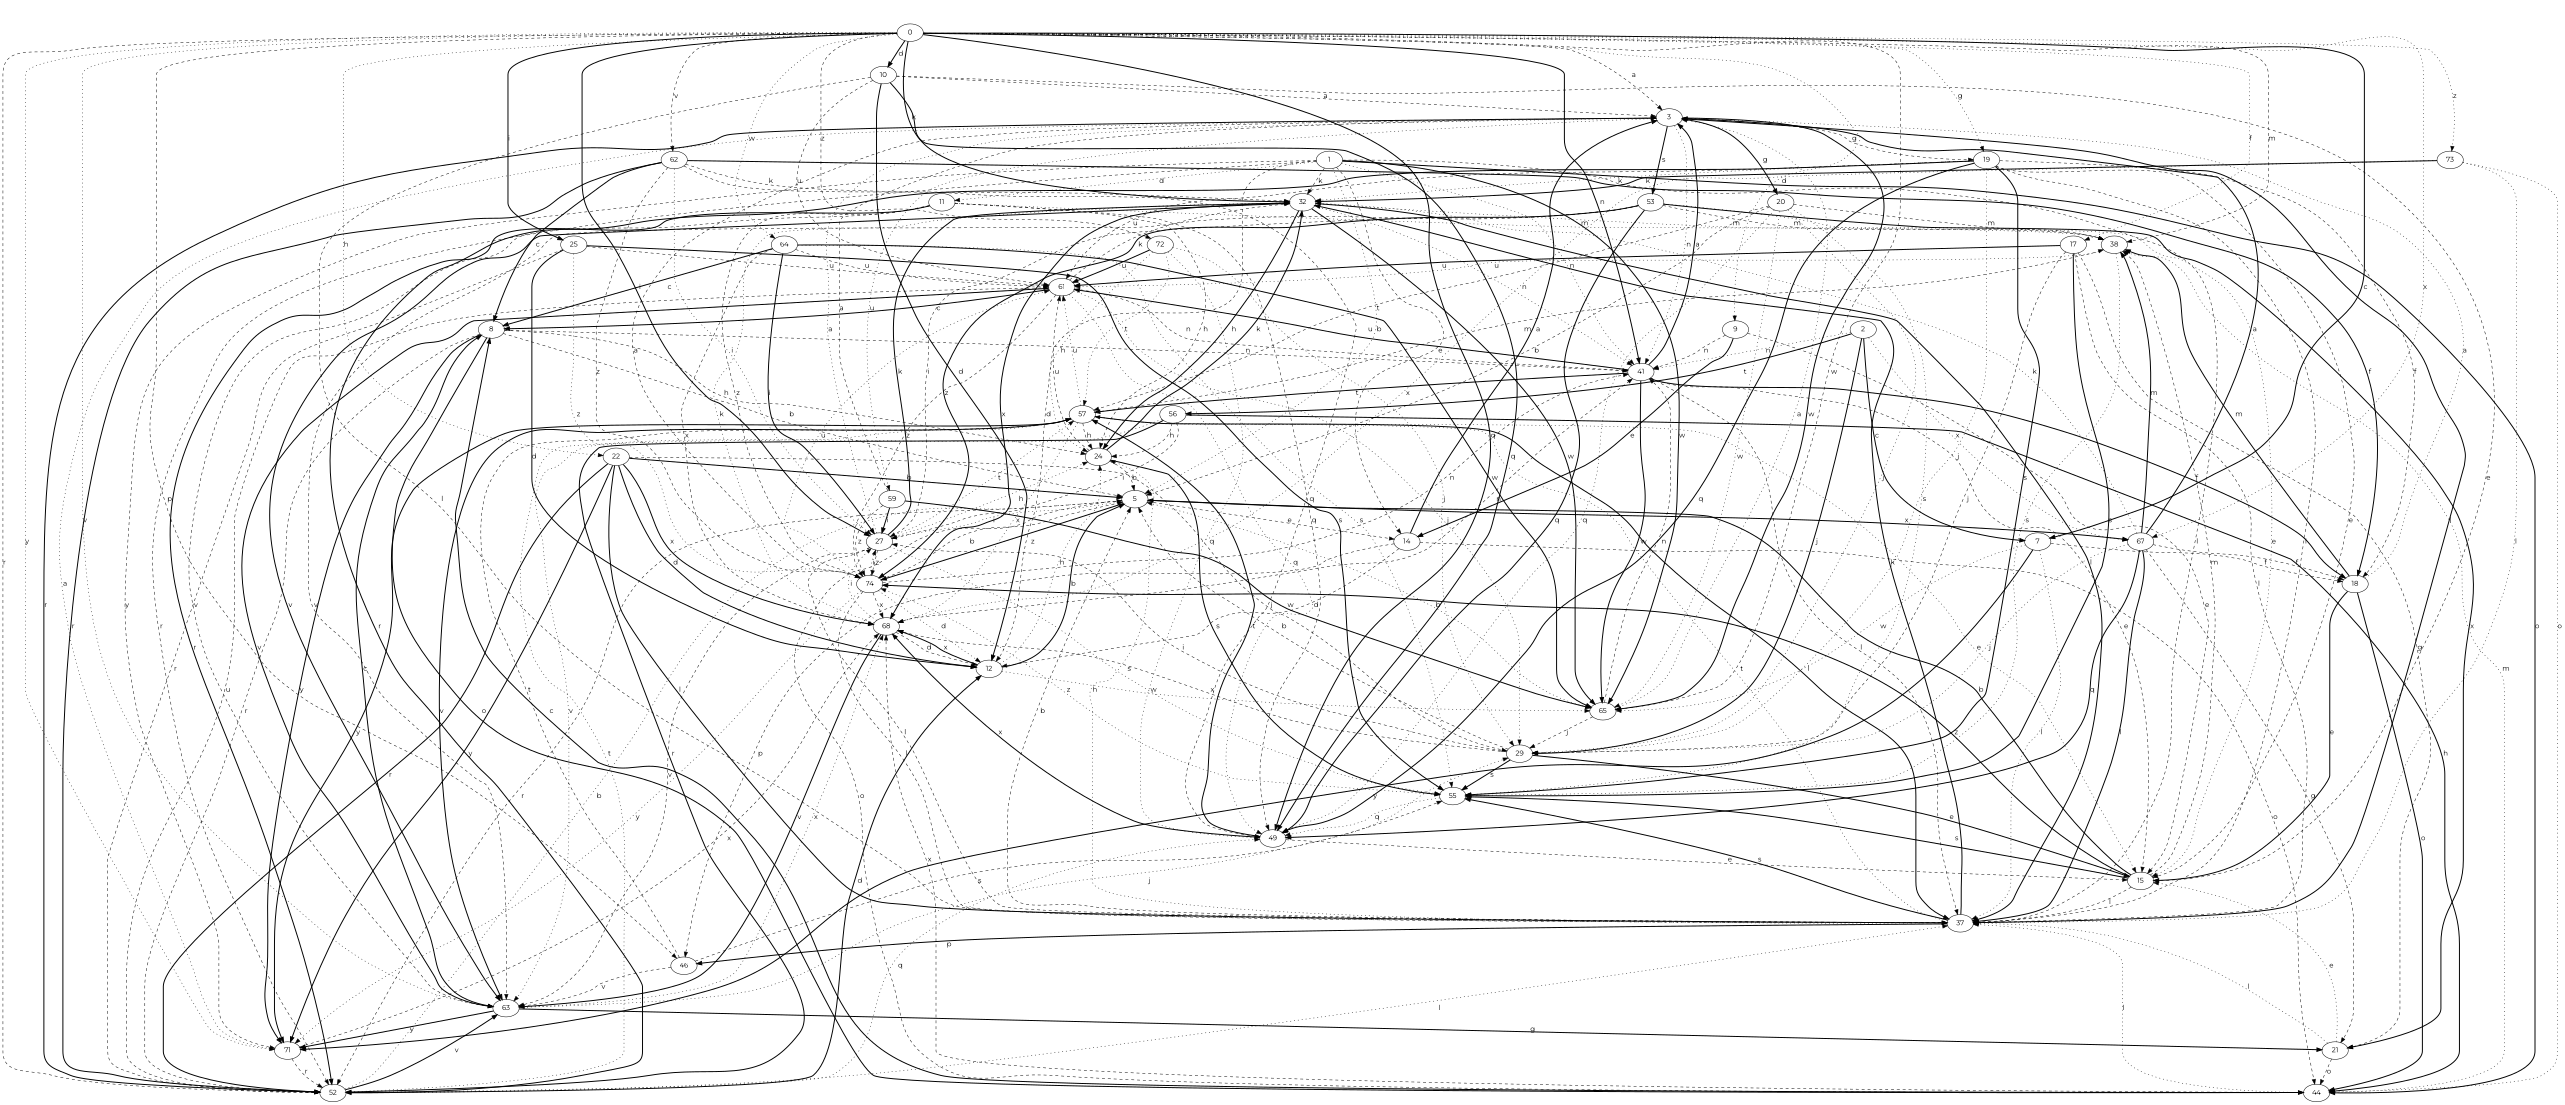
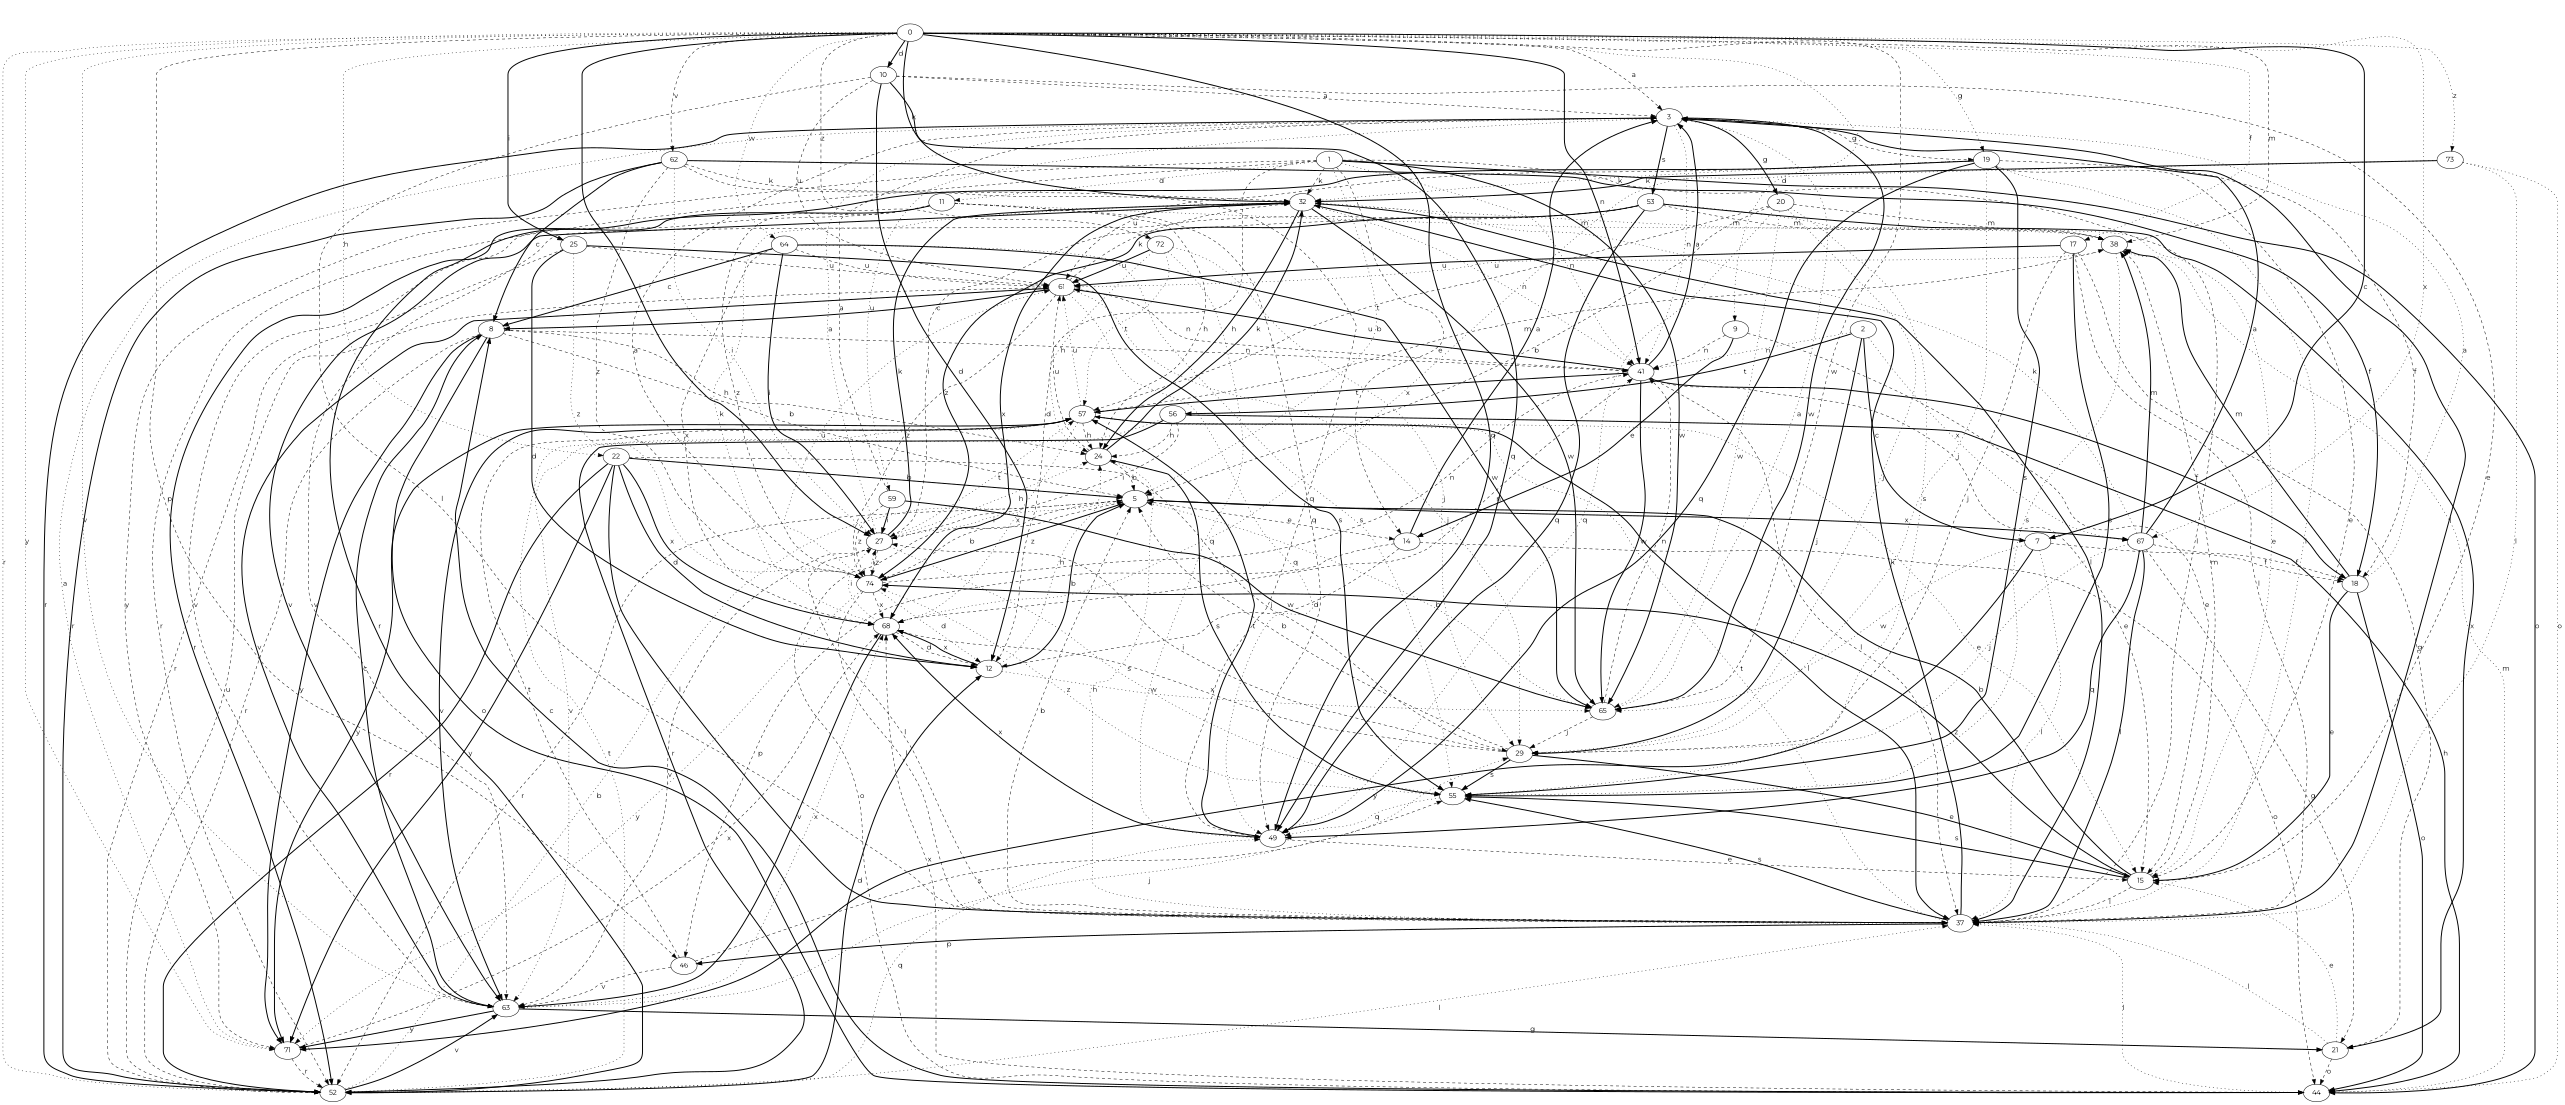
edge "0" -> "52": style dashed -> dotted
edge "19" -> "37": style dashed -> dotted
